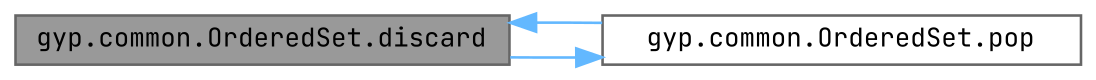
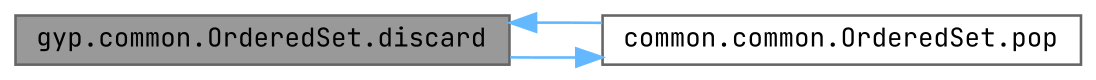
node "gyp.common.OrderedSet.pop": label "gyp.common.OrderedSet.pop" -> "common.common.OrderedSet.pop"
